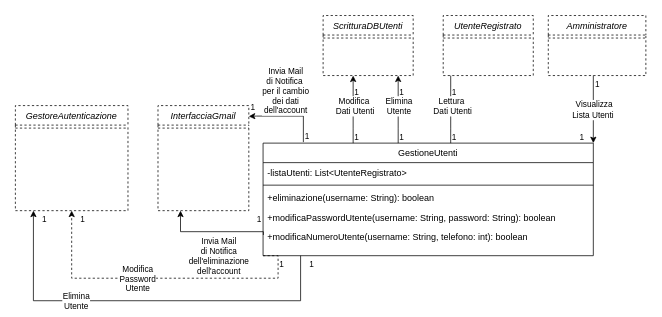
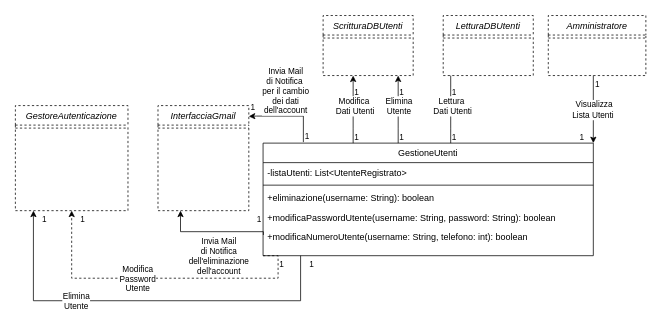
node "UtenteRegistrato": label "UtenteRegistrato" -> "LetturaDBUtenti"
